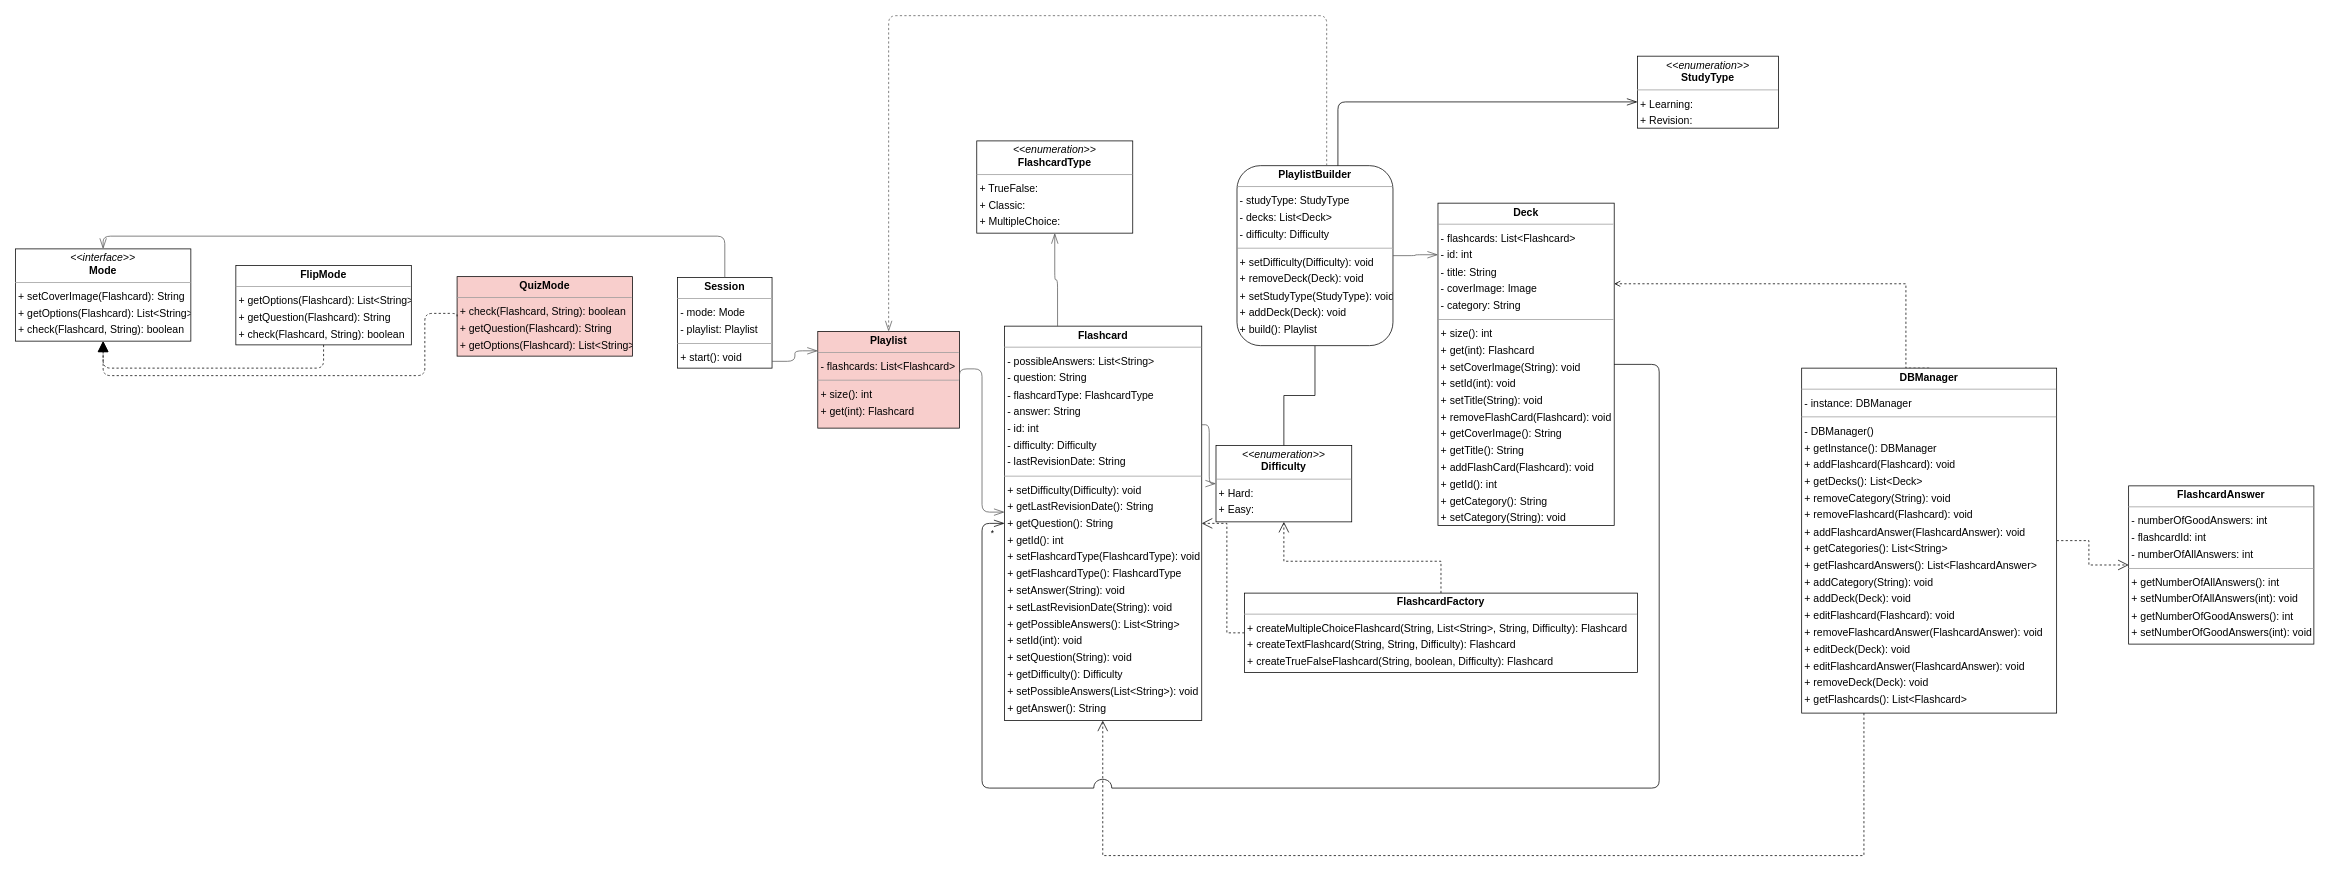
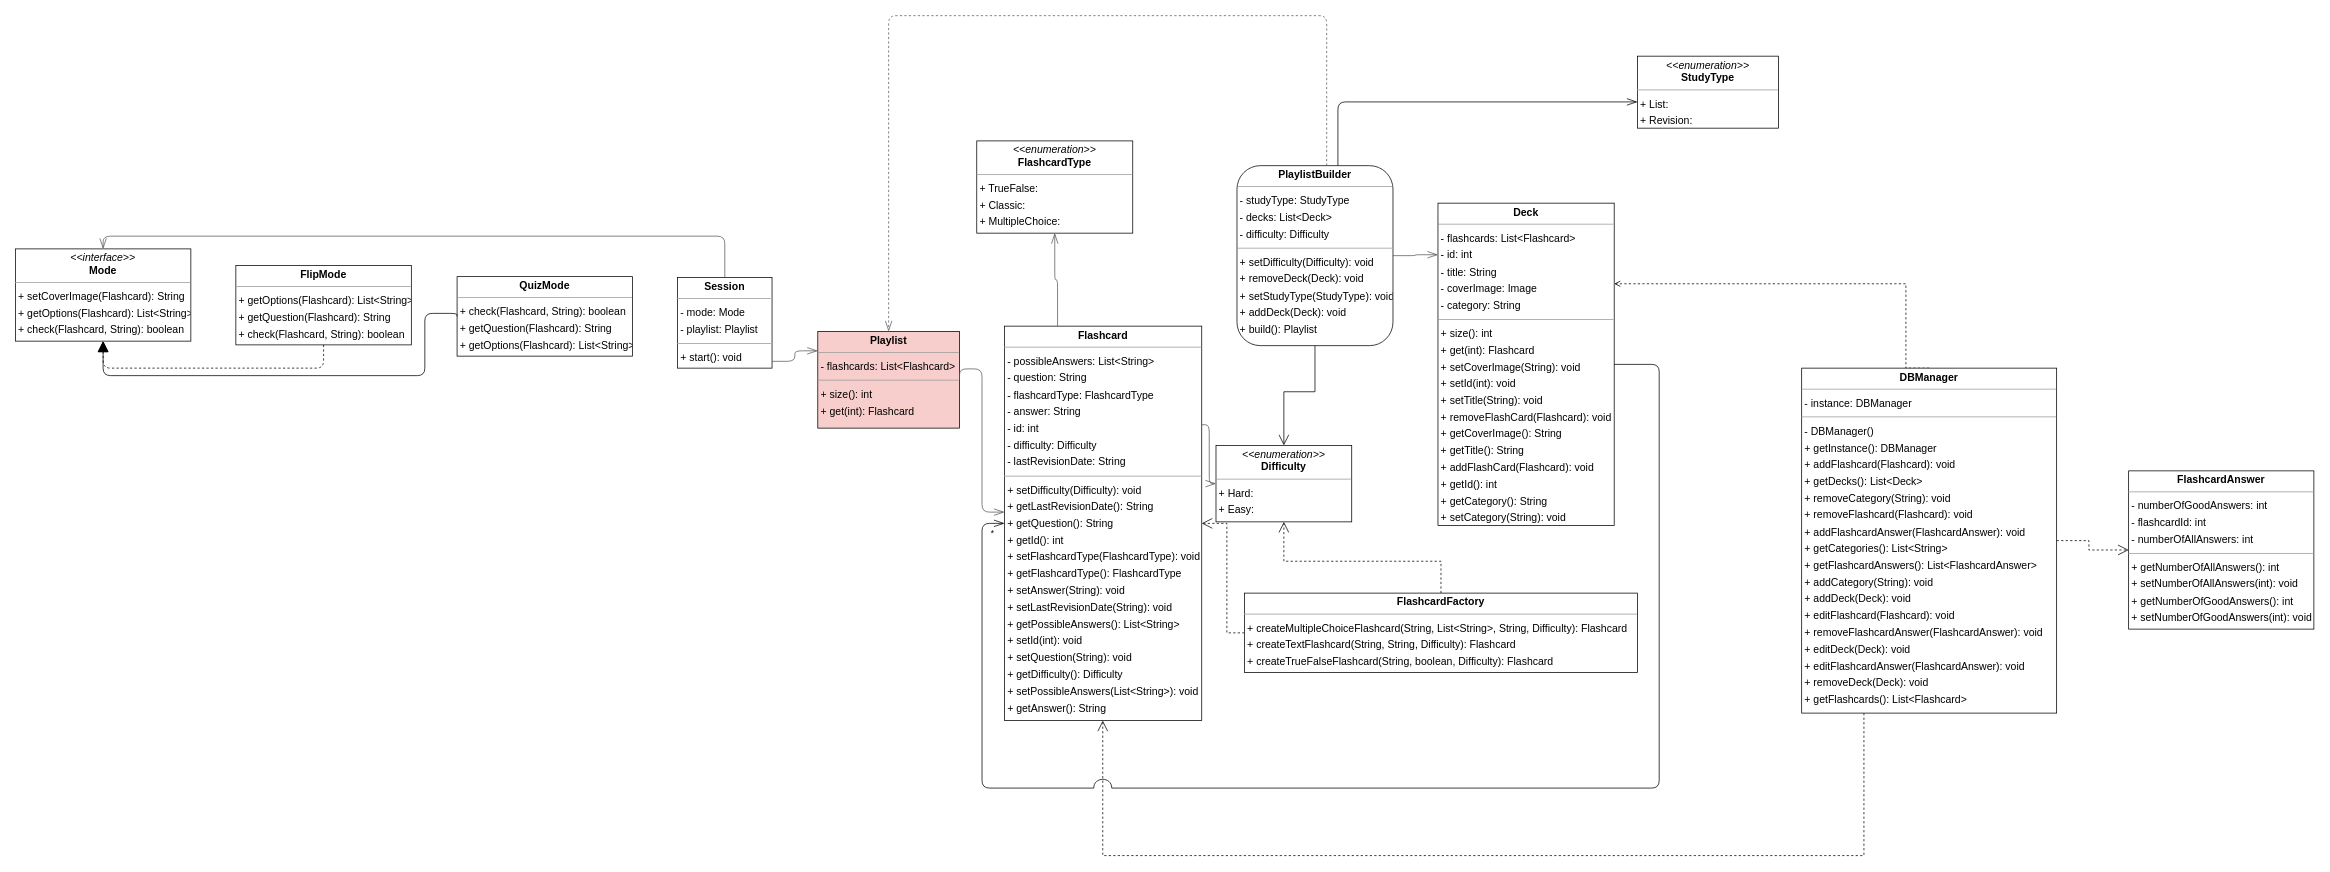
node "<<enumeration>> StudyType + Learning: + Revision: + values(): StudyType[] + valueOf(String): StudyType": label "<<enumeration>> StudyType + Learning: + Revision: + values(): StudyType[] + valueOf(String): StudyType" -> "<<enumeration>> StudyType + List: + Revision: + values(): StudyType[] + valueOf(String): StudyType"
node "QuizMode + check(Flashcard, String): boolean + getQuestion(Flashcard): String + getOptions(Flashcard): List<String>": fillcolor #f8cecc -> #ffffff
edge "QuizMode + check(Flashcard, String): boolean + getQuestion(Flashcard): String + getOptions(Flashcard): List<String>" -> "<<interface>> Mode + setCoverImage(Flashcard): String + getOptions(Flashcard): List<String> + check(Flashcard, String): boolean": style dashed -> solid
edge "PlaylistBuilder - studyType: StudyType - decks: List<Deck> - difficulty: Difficulty + setDifficulty(Difficulty): void + removeDeck(Deck): void + setStudyType(StudyType): void + addDeck(Deck): void + build(): Playlist" -- "<<enumeration>> Difficulty + Hard: + Easy: + values(): Difficulty[] + valueOf(String): Difficulty": arrowhead none -> open
node "FlashcardAnswer - numberOfGoodAnswers: int - flashcardId: int - numberOfAllAnswers: int + getNumberOfAllAnswers(): int + setNumberOfAllAnswers(int): void + getNumberOfGoodAnswers(): int + setNumberOfGoodAnswers(int): void": moved (2222, 565) -> (2222, 550)
